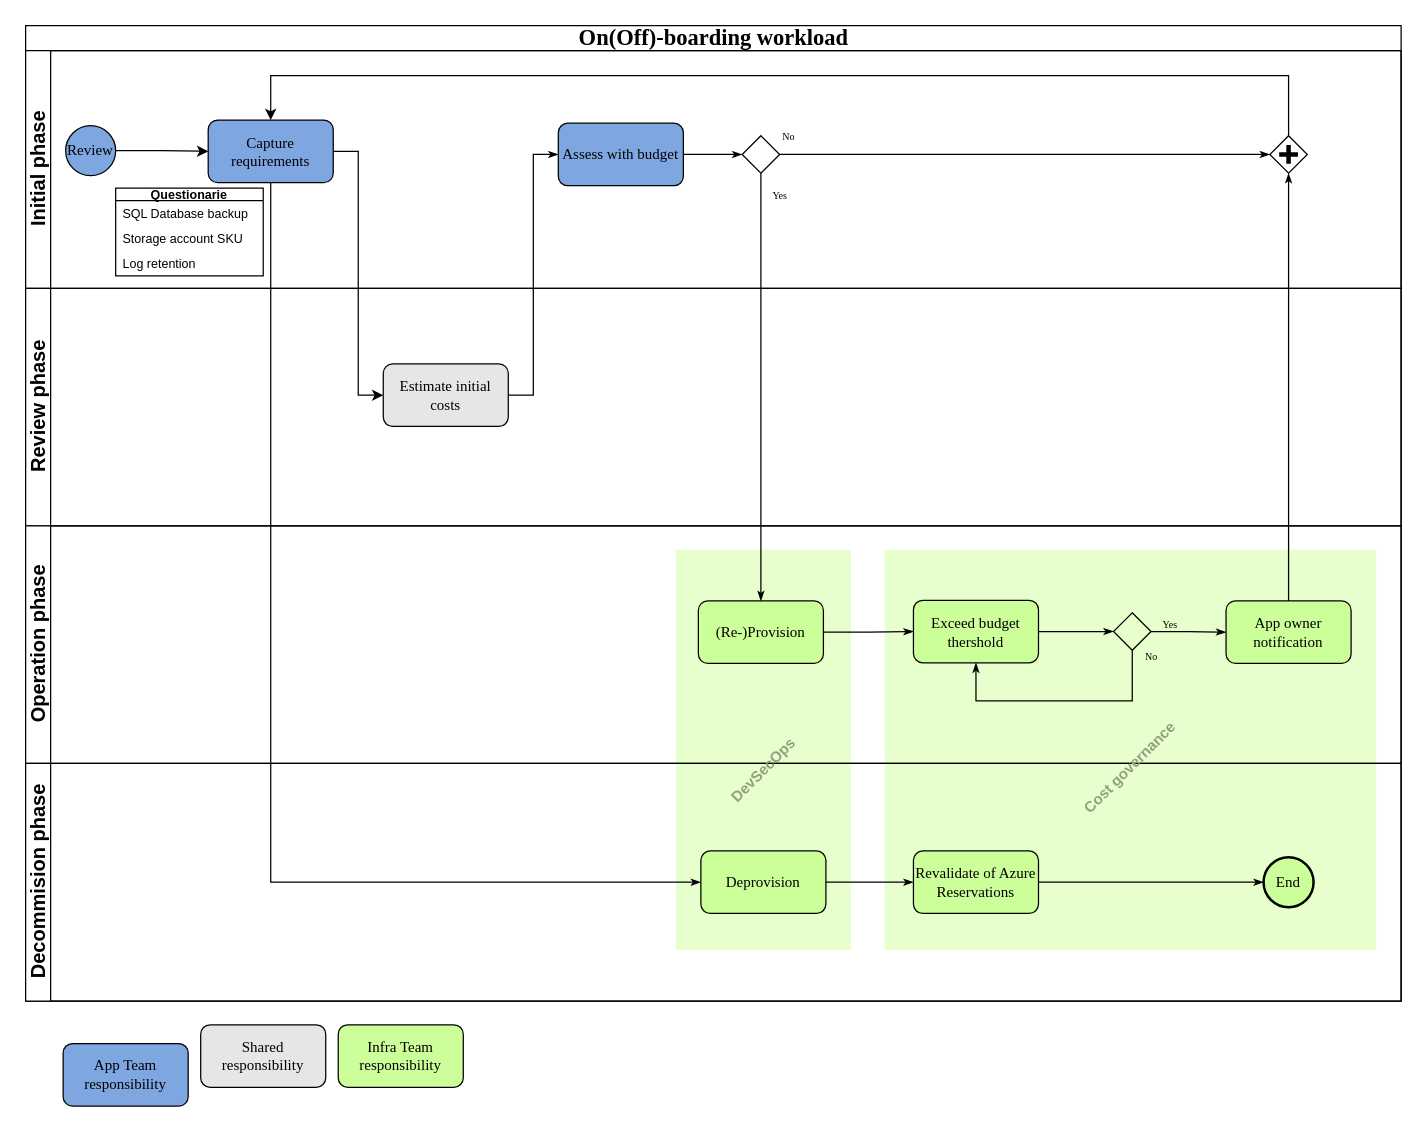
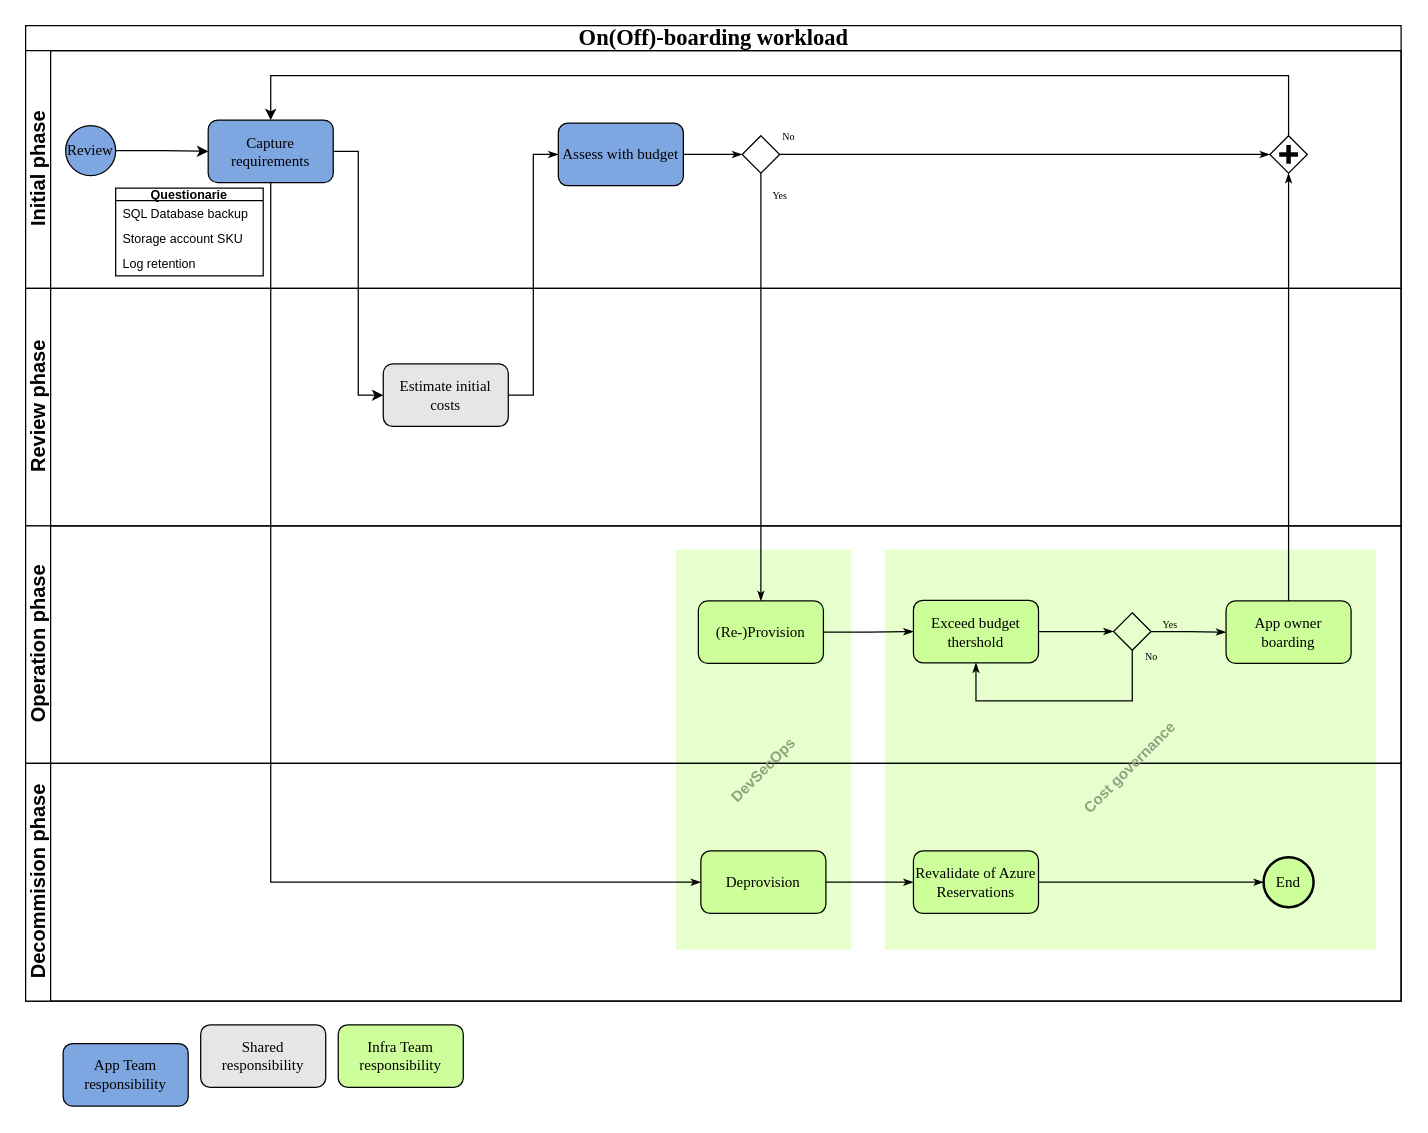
node "App owner notification": label "App owner notification" -> "App owner boarding"
